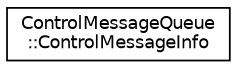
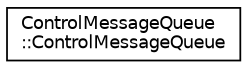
node "ControlMessageQueue ::ControlMessageInfo": label "ControlMessageQueue ::ControlMessageInfo" -> "ControlMessageQueue ::ControlMessageQueue"
